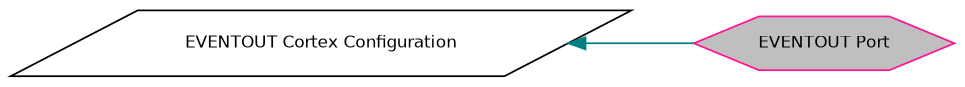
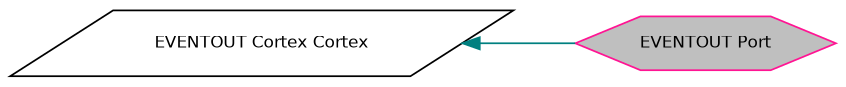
node "EVENTOUT Cortex Configuration": label "EVENTOUT Cortex Configuration" -> "EVENTOUT Cortex Cortex"
